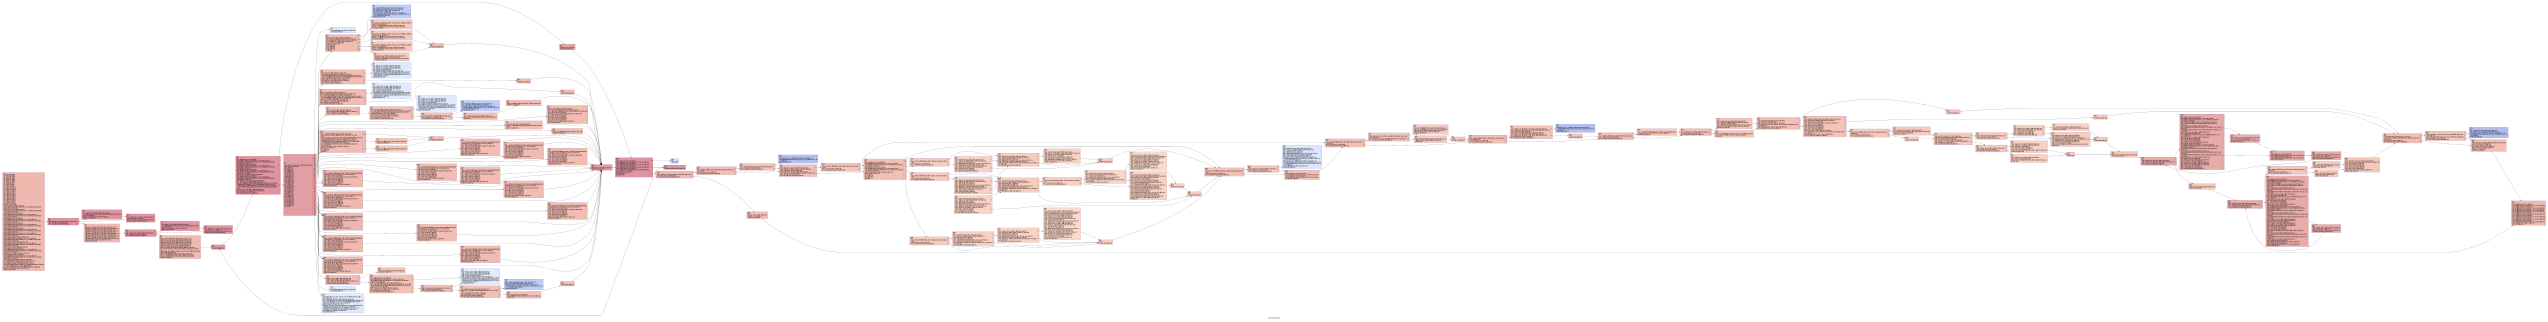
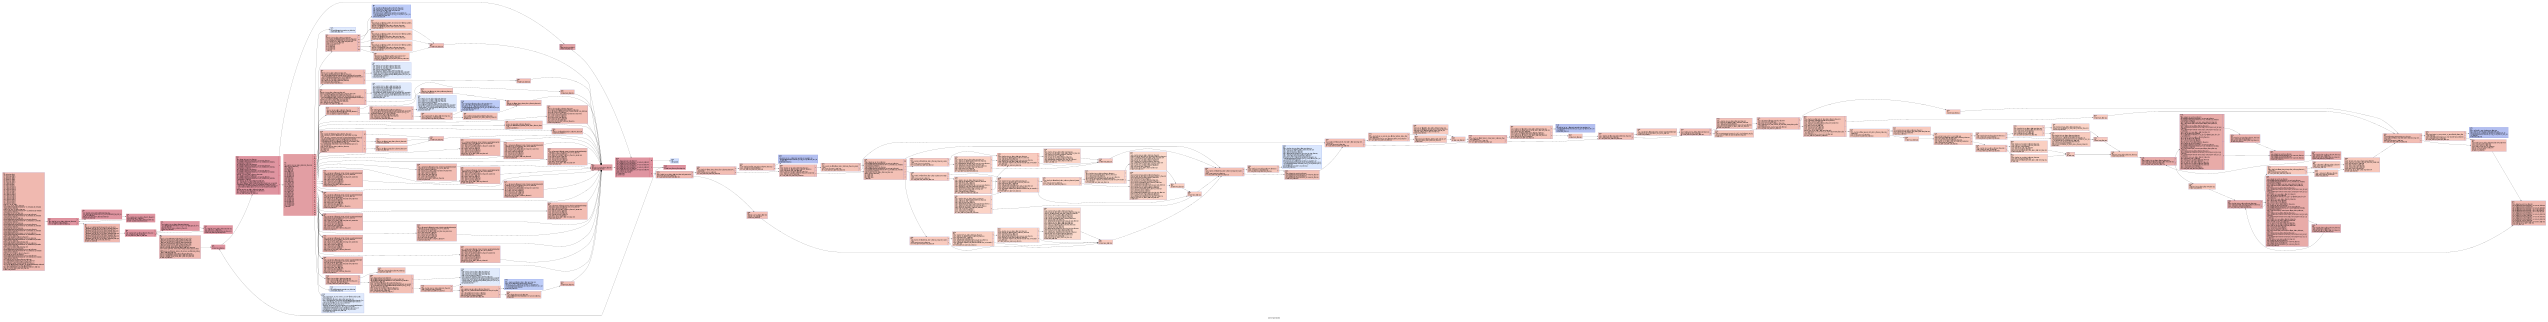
node "%114:": added
